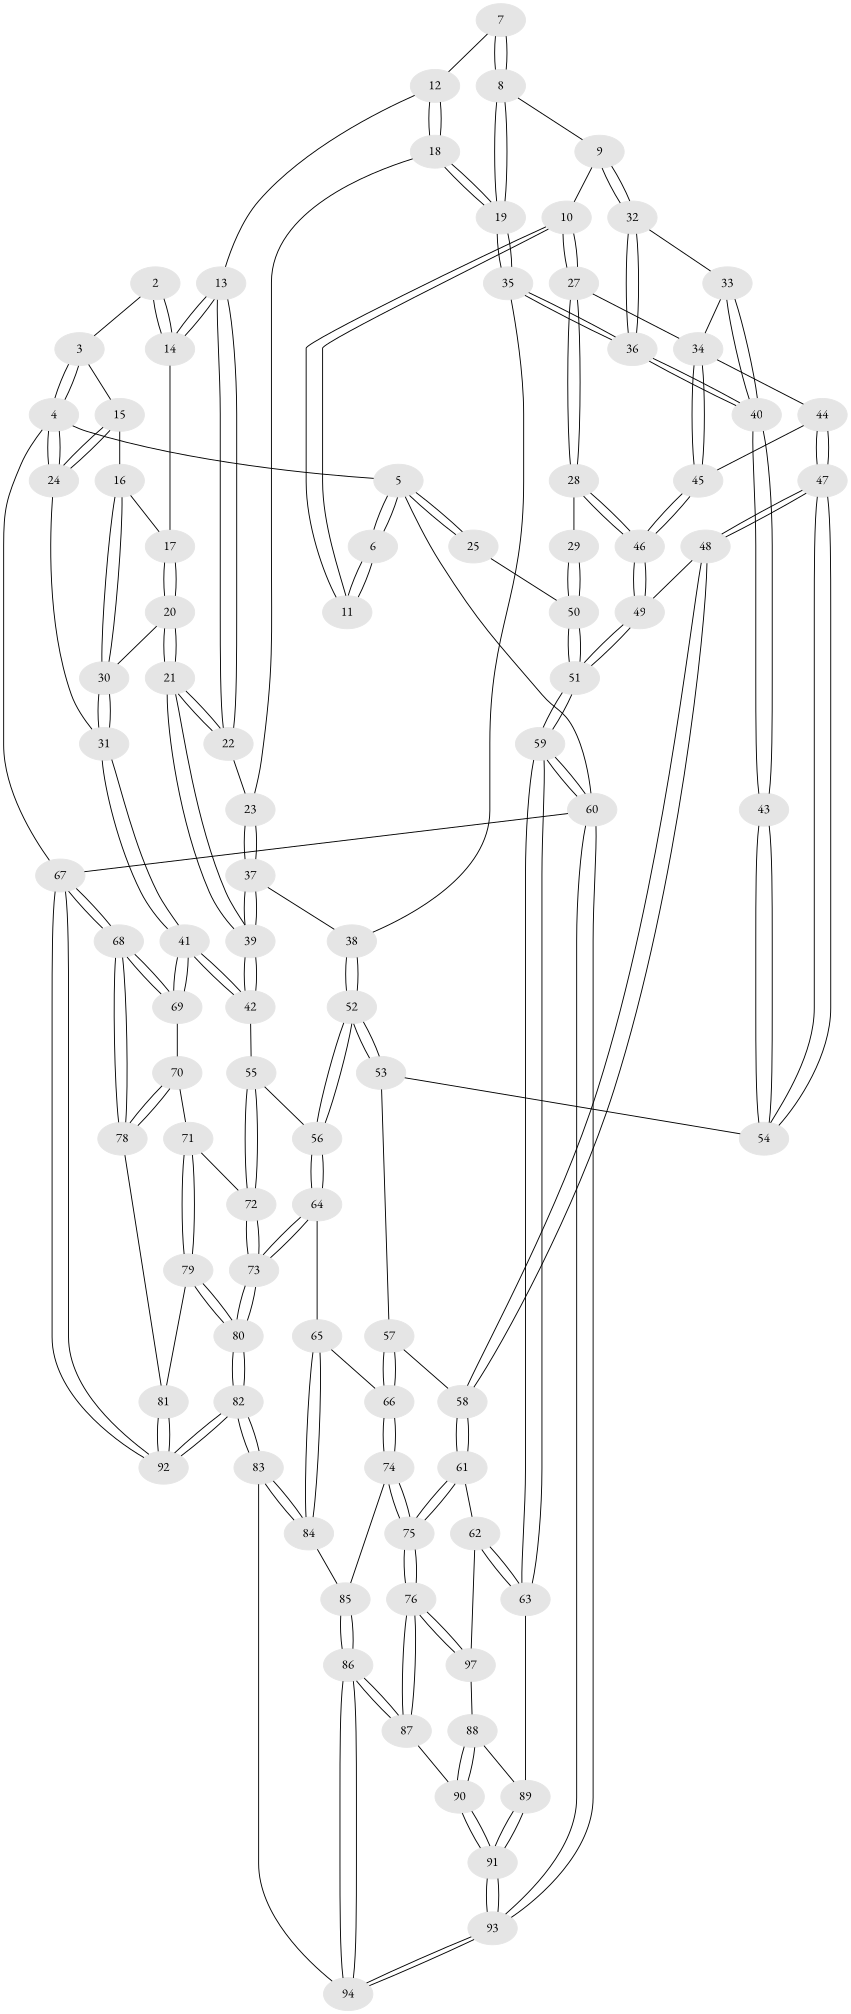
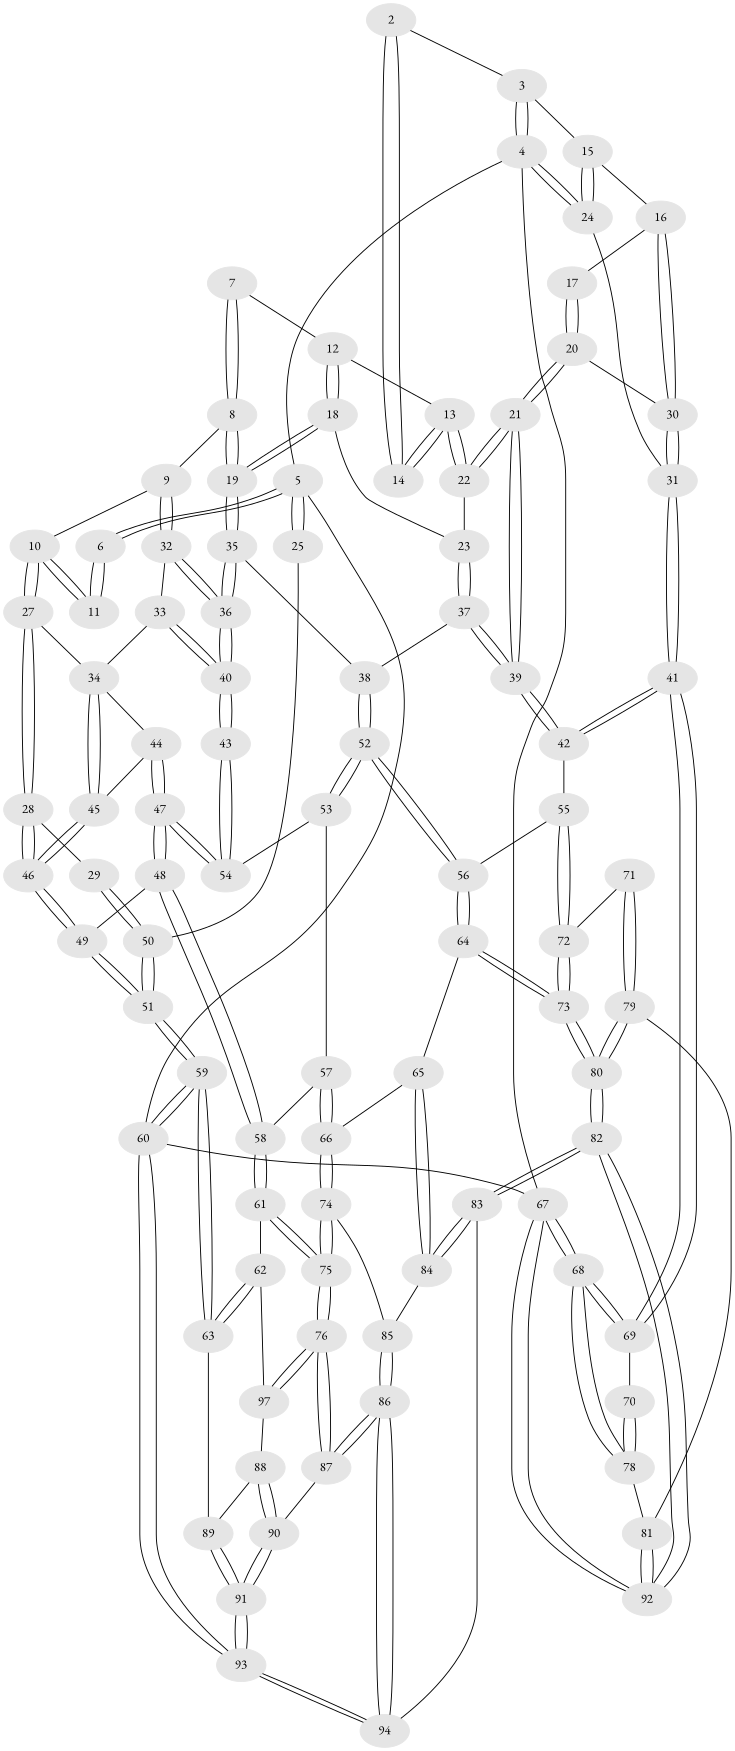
edge "14" -- "17": removed
edge "70" -- "71": removed
